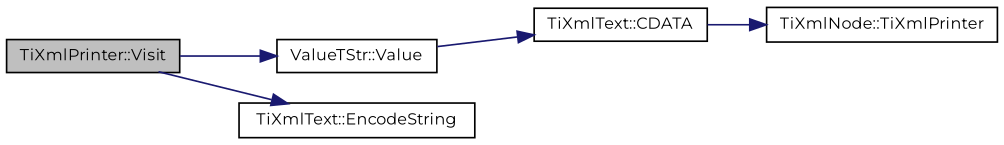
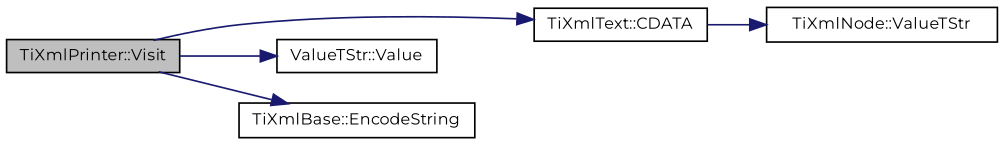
node "TiXmlNode::TiXmlPrinter": label "TiXmlNode::TiXmlPrinter" -> "TiXmlNode::ValueTStr"
edge "ValueTStr::Value" -> "TiXmlText::CDATA": now "TiXmlPrinter::Visit" -> "TiXmlText::CDATA"
node "TiXmlText::EncodeString": label "TiXmlText::EncodeString" -> "TiXmlBase::EncodeString"
